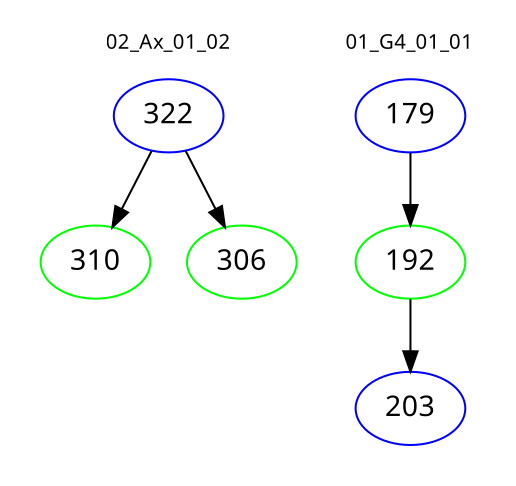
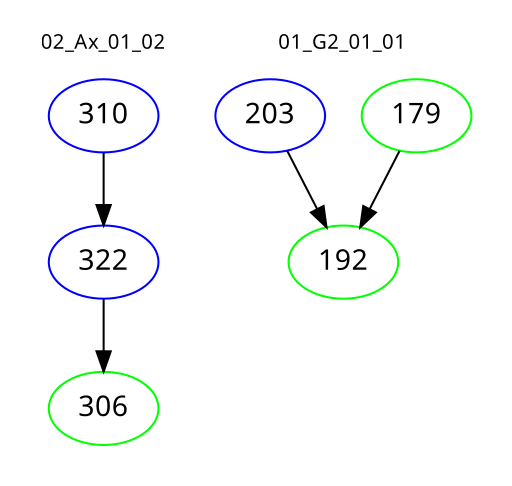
cluster "01_G4_01_01": label "01_G4_01_01" -> "01_G2_01_01"
node "179": color blue -> green
edge "322" -> "310": reversed
node "310": color green -> blue
edge "192" -> "203": reversed
